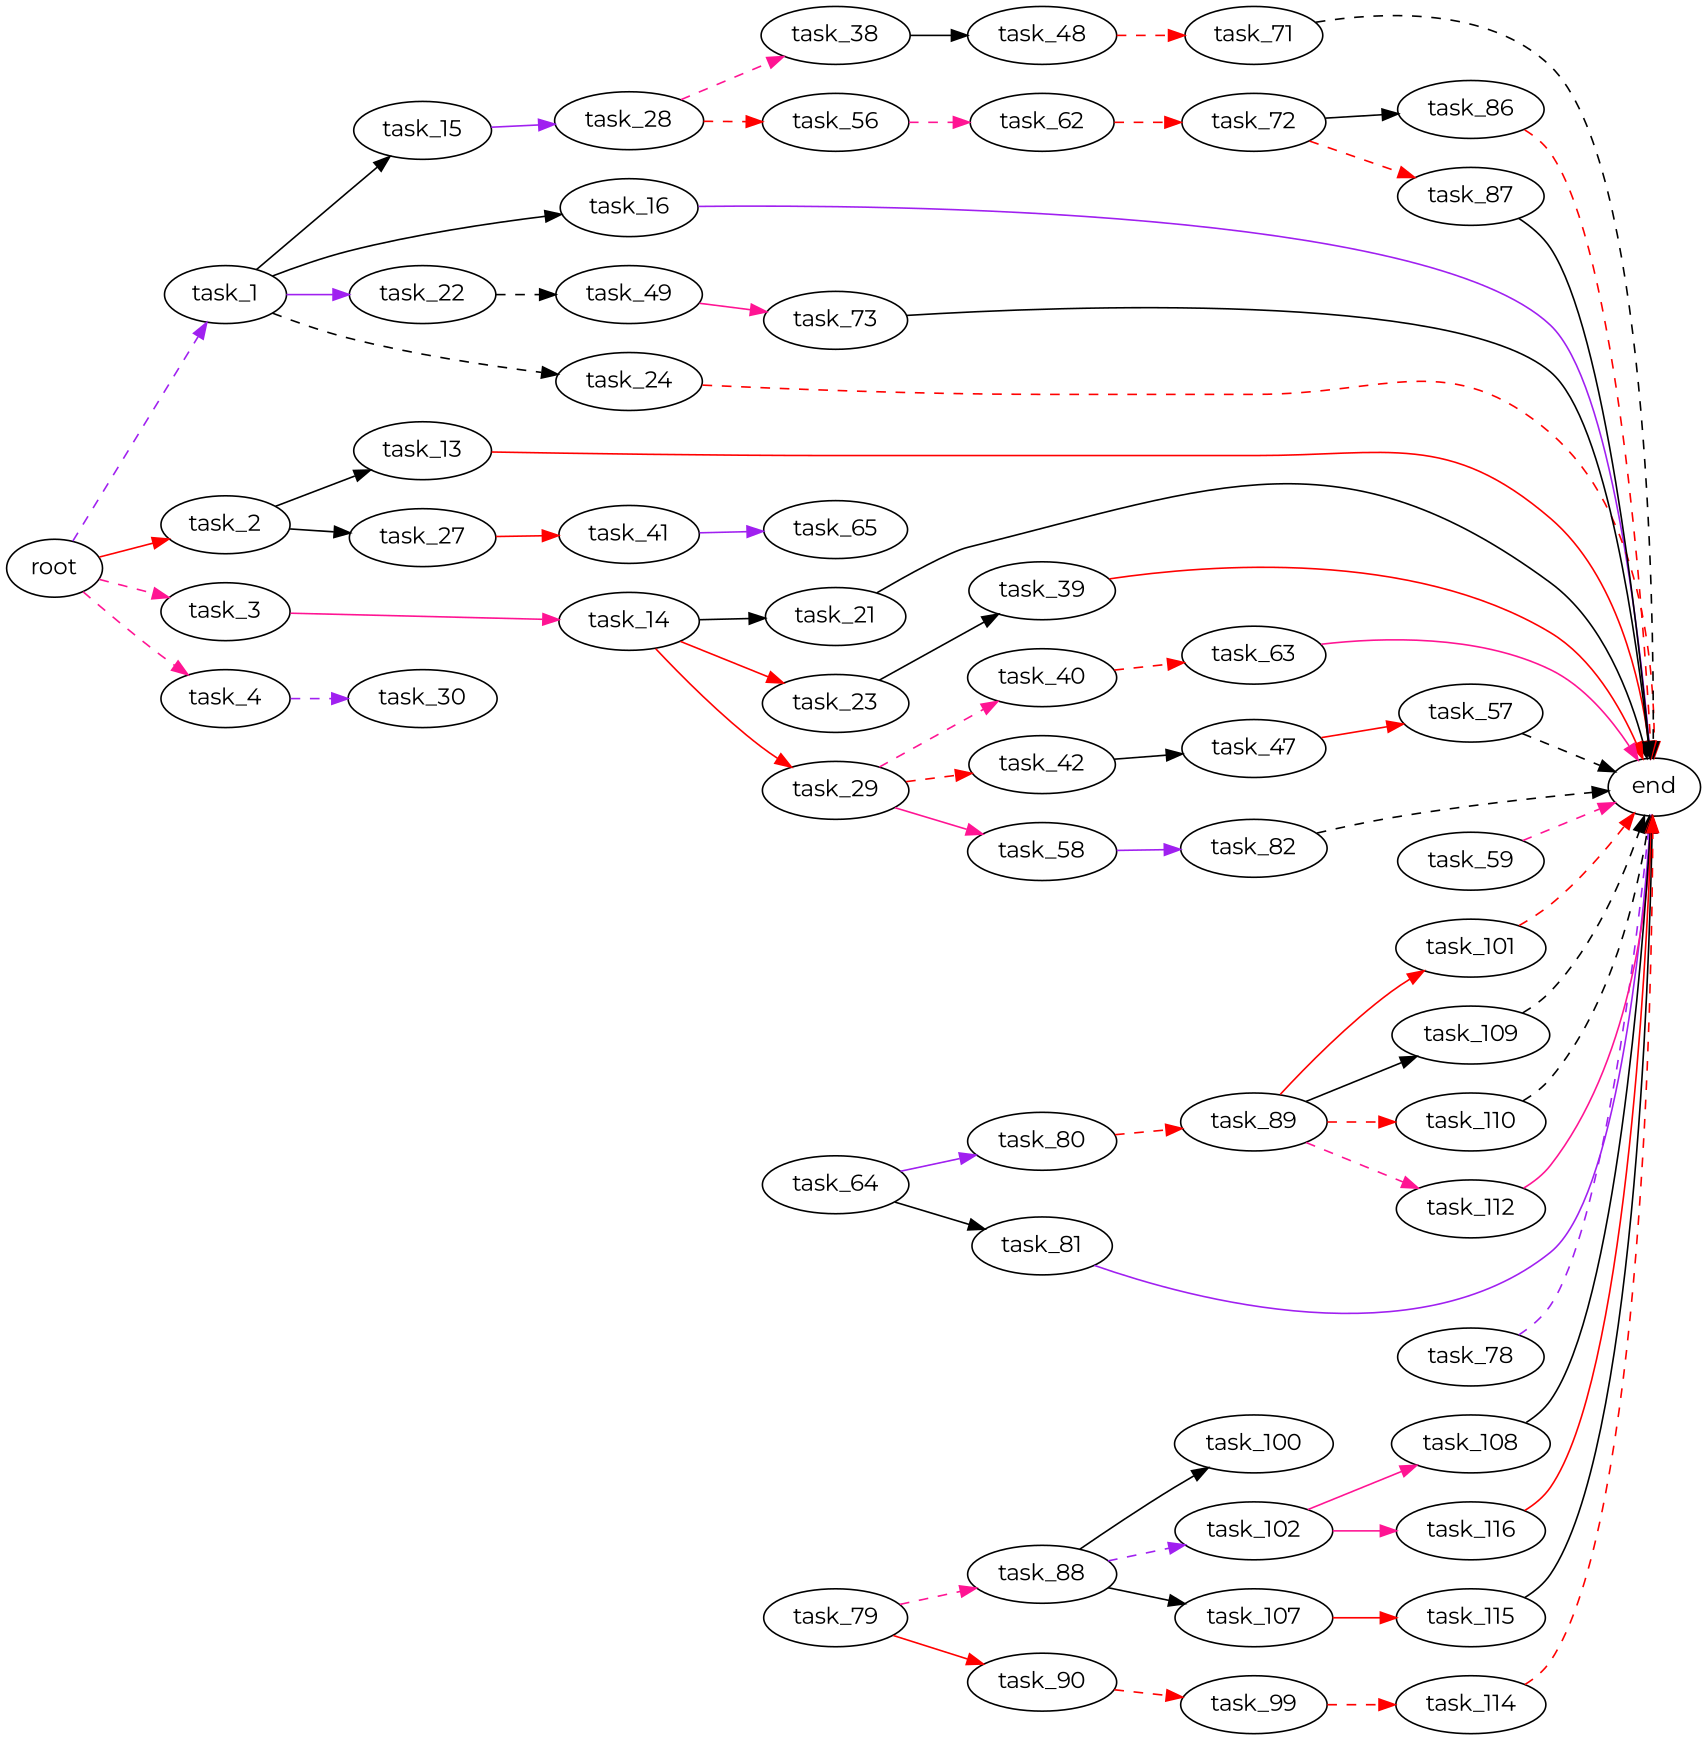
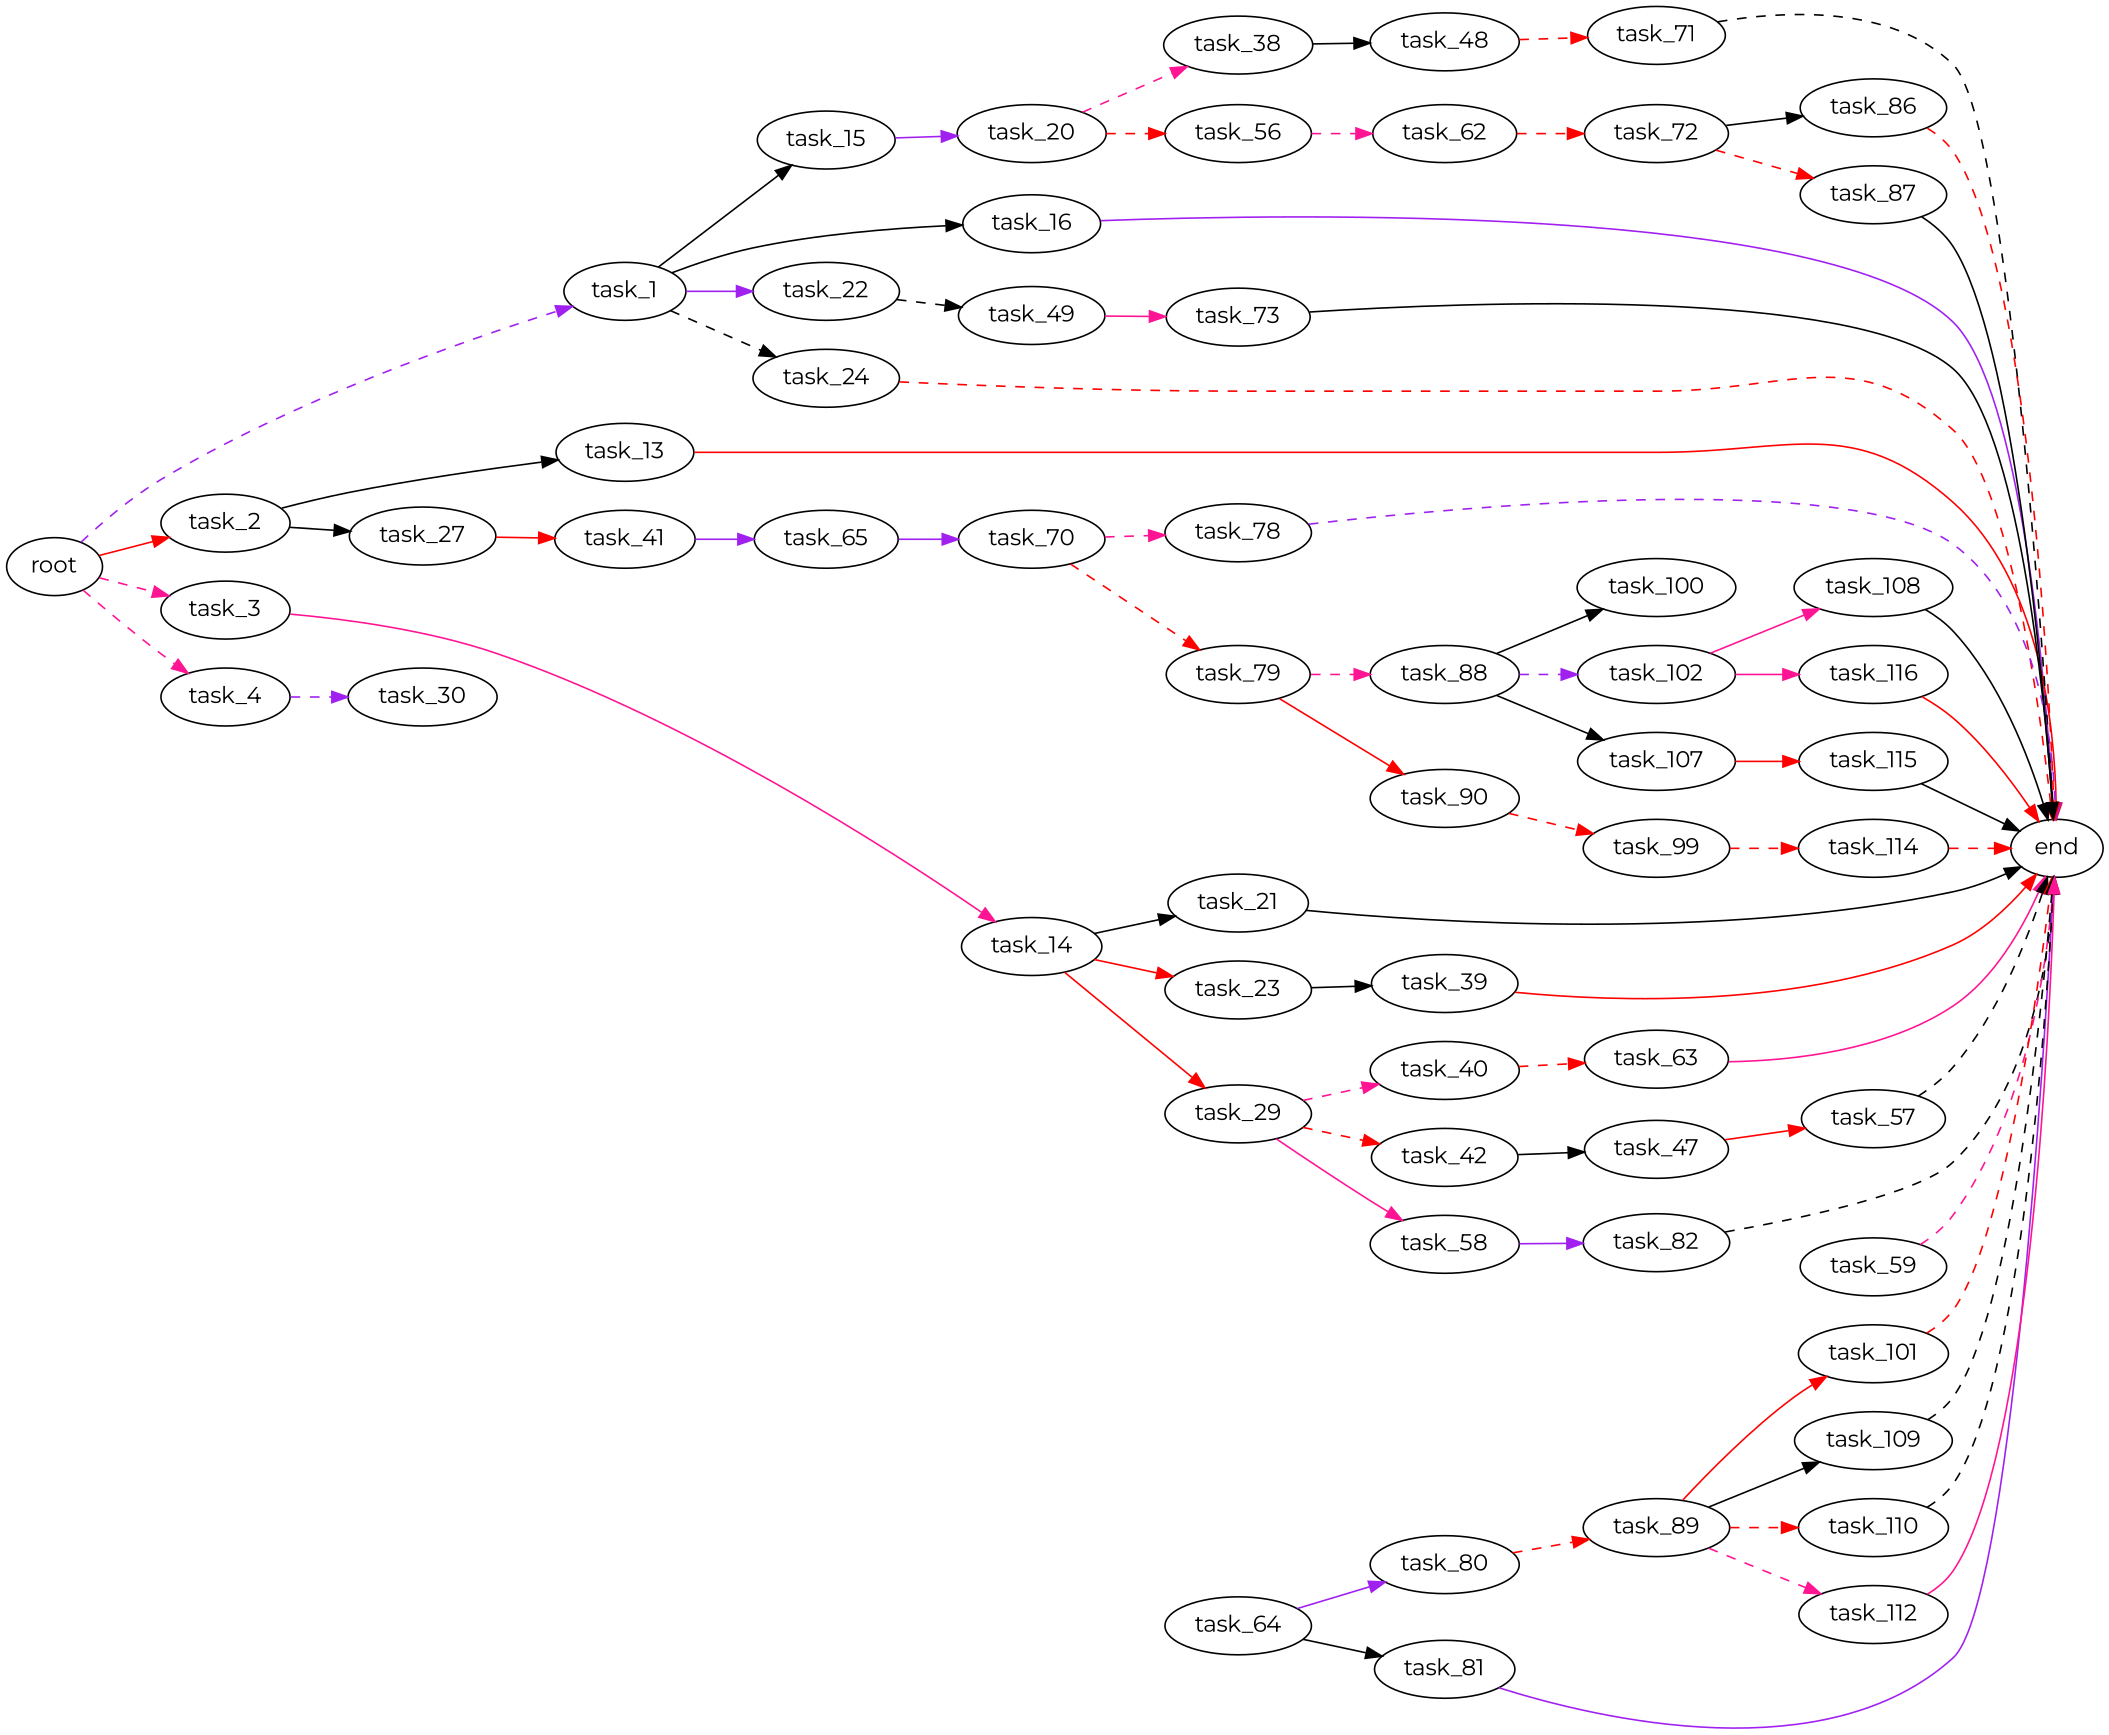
node "task_28": label "task_28" -> "task_20"
node "task_70": added
